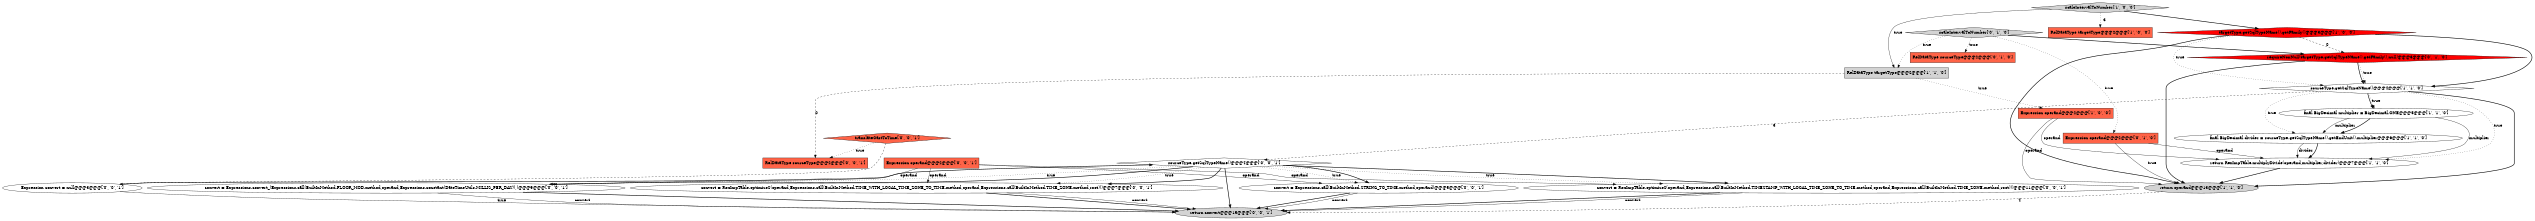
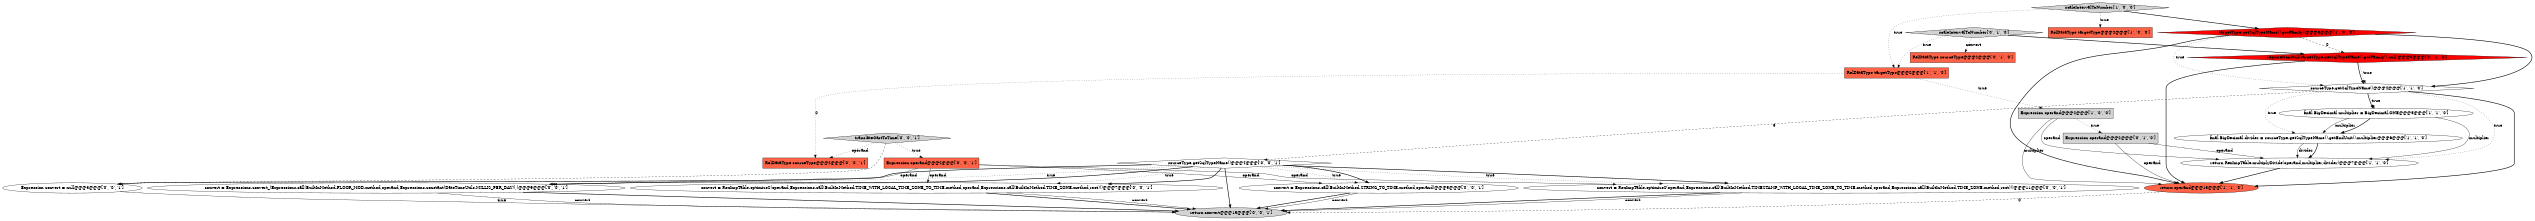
edge "scaleIntervalToNumber['1', '0', '0']" -> "RelDataType targetType@@@2@@@['1', '1', '0']": style solid -> dotted
edge "scaleIntervalToNumber['1', '0', '0']" -> "RelDataType targetType@@@2@@@['1', '0', '0']": label "3" -> "true"
edge "scaleIntervalToNumber['0', '1', '0']" -> "RelDataType sourceType@@@2@@@['0', '1', '0']": label "true" -> "convert"
edge "scaleIntervalToNumber['0', '1', '0']" -> "Expression operand@@@2@@@['0', '1', '0']": now "Expression operand@@@2@@@['1', '0', '0']" -> "Expression operand@@@2@@@['0', '1', '0']"
node "RelDataType targetType@@@2@@@['1', '1', '0']": fillcolor lightgray -> tomato
edge "RelDataType targetType@@@2@@@['1', '1', '0']" -> "RelDataType sourceType@@@2@@@['0', '0', '1']": style dashed -> dotted
node "Expression operand@@@2@@@['1', '0', '0']": fillcolor tomato -> lightgray
node "translateCastToTime['0', '0', '1']": fillcolor tomato -> lightgray
node "Expression operand@@@2@@@['0', '1', '0']": fillcolor tomato -> lightgray
edge "translateCastToTime['0', '0', '1']" -> "Expression operand@@@2@@@['0', '0', '1']": added, label "true"
edge "translateCastToTime['0', '0', '1']" -> "RelDataType sourceType@@@2@@@['0', '0', '1']": label "true" -> "operand"
edge "Expression operand@@@2@@@['1', '0', '0']" -> "return operand@@@13@@@['1', '1', '0']": label "operand" -> "multiplier"
edge "Expression operand@@@2@@@['0', '1', '0']" -> "return operand@@@13@@@['1', '1', '0']": label "true" -> "operand"
edge "Expression convert = null@@@3@@@['0', '0', '1']" -> "sourceType.getSqlTypeName()@@@4@@@['0', '0', '1']": reversed
node "return operand@@@13@@@['1', '1', '0']": fillcolor lightgray -> tomato
edge "return operand@@@13@@@['1', '1', '0']" -> "return convert@@@15@@@['0', '0', '1']": label "4" -> "0"
